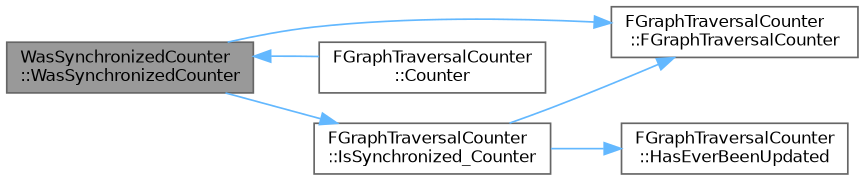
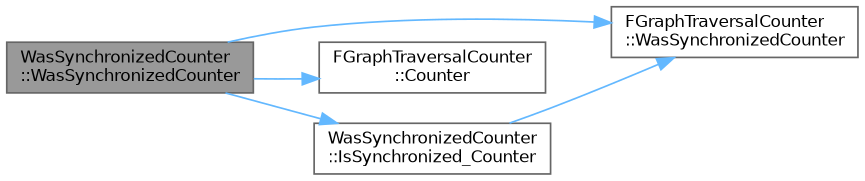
node "FGraphTraversalCounter ::FGraphTraversalCounter": label "FGraphTraversalCounter ::FGraphTraversalCounter" -> "FGraphTraversalCounter ::WasSynchronizedCounter"
edge "FGraphTraversalCounter ::Counter" -> "WasSynchronizedCounter ::WasSynchronizedCounter": reversed
node "FGraphTraversalCounter ::IsSynchronized_Counter": label "FGraphTraversalCounter ::IsSynchronized_Counter" -> "WasSynchronizedCounter ::IsSynchronized_Counter"
node "FGraphTraversalCounter ::HasEverBeenUpdated": removed
